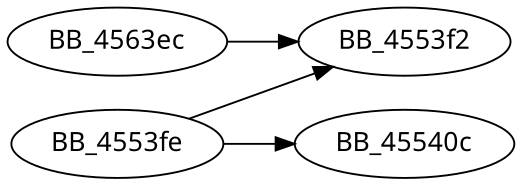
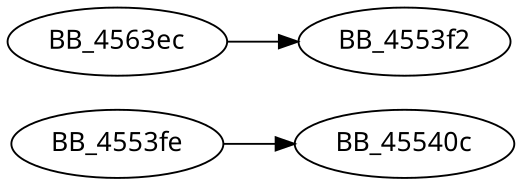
edge "BB_4553fe" -> "BB_4553f2": removed
